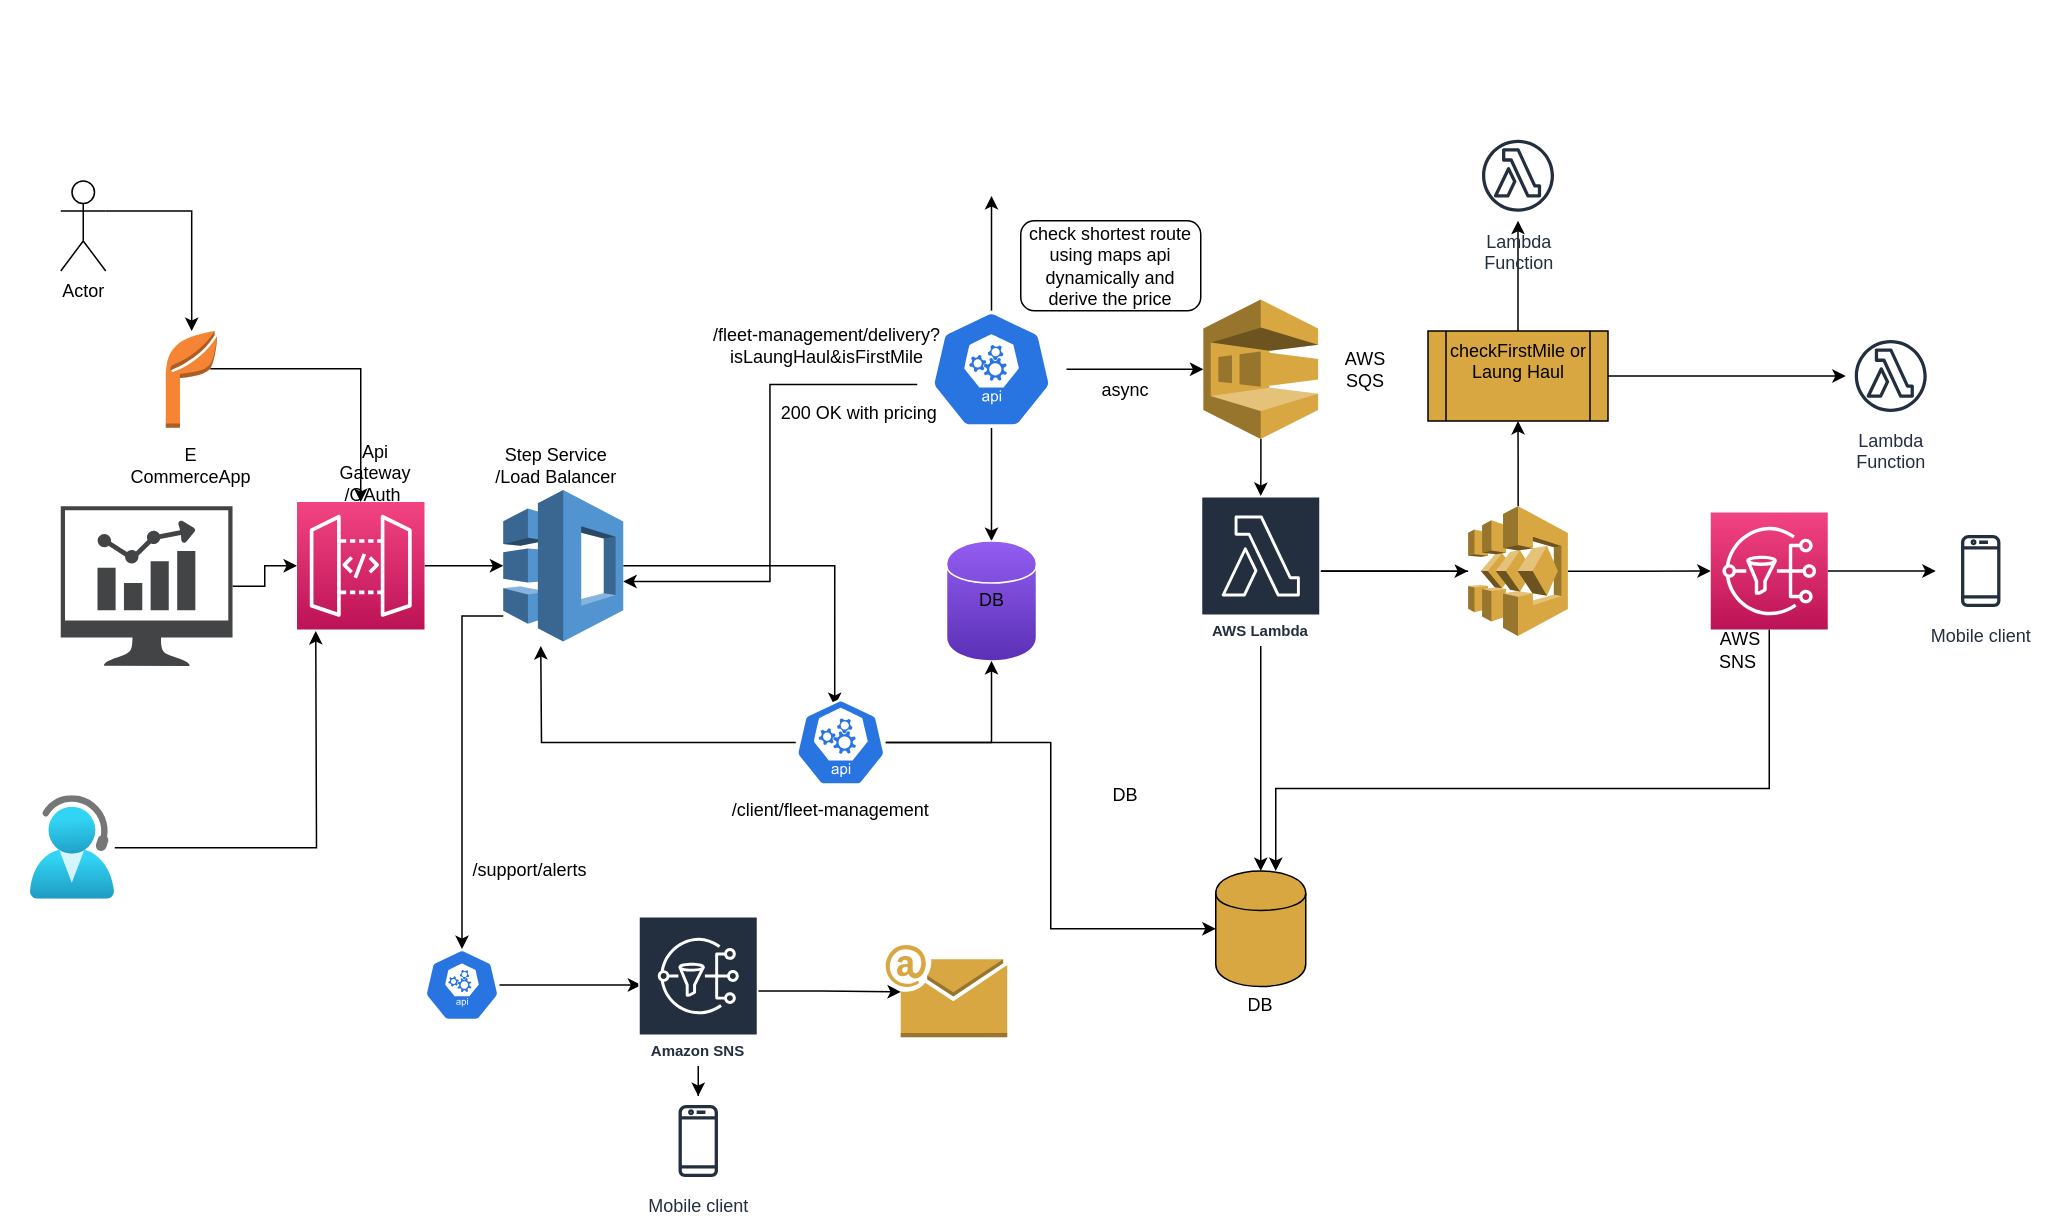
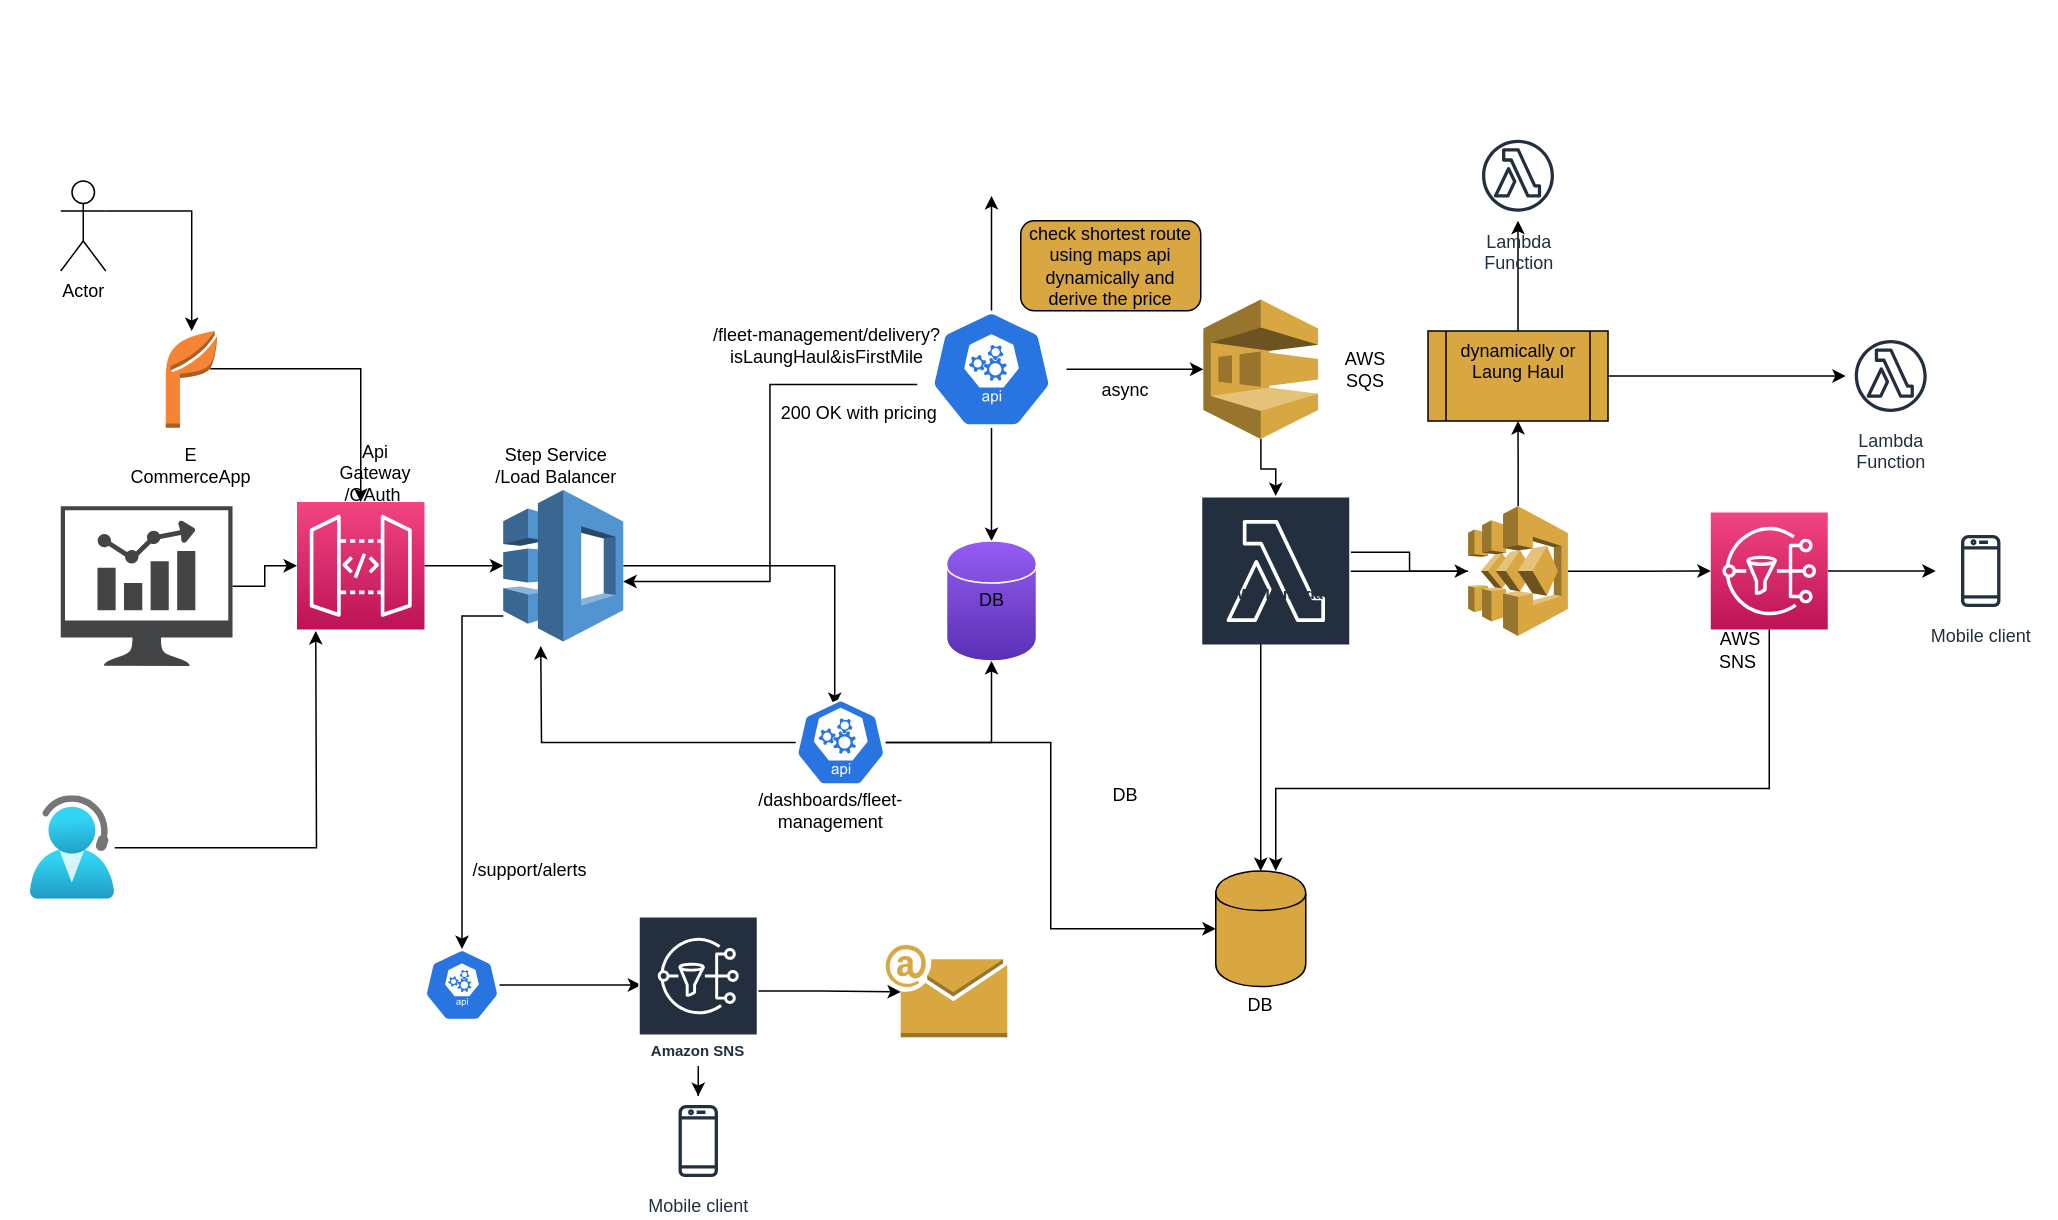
node "check shortest route using maps api dynamically and derive the price": fillcolor #ffffff -> #d9a741
node "checkFirstMile or Laung Haul": label "checkFirstMile or Laung Haul" -> "dynamically or Laung Haul"
node "AWS Lambda": size 120x150 -> 150x113
node "/client/fleet-management": label "/client/fleet-management" -> "/dashboards/fleet-management"
